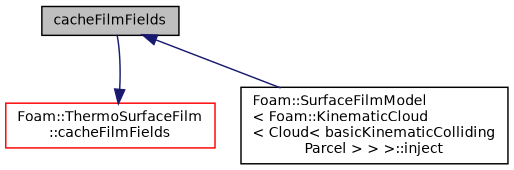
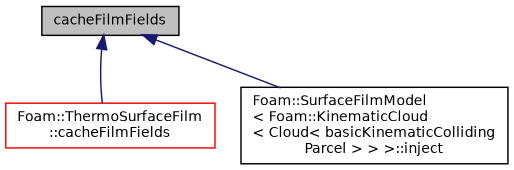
edge "cacheFilmFields" -> "Foam::ThermoSurfaceFilm ::cacheFilmFields": reversed
